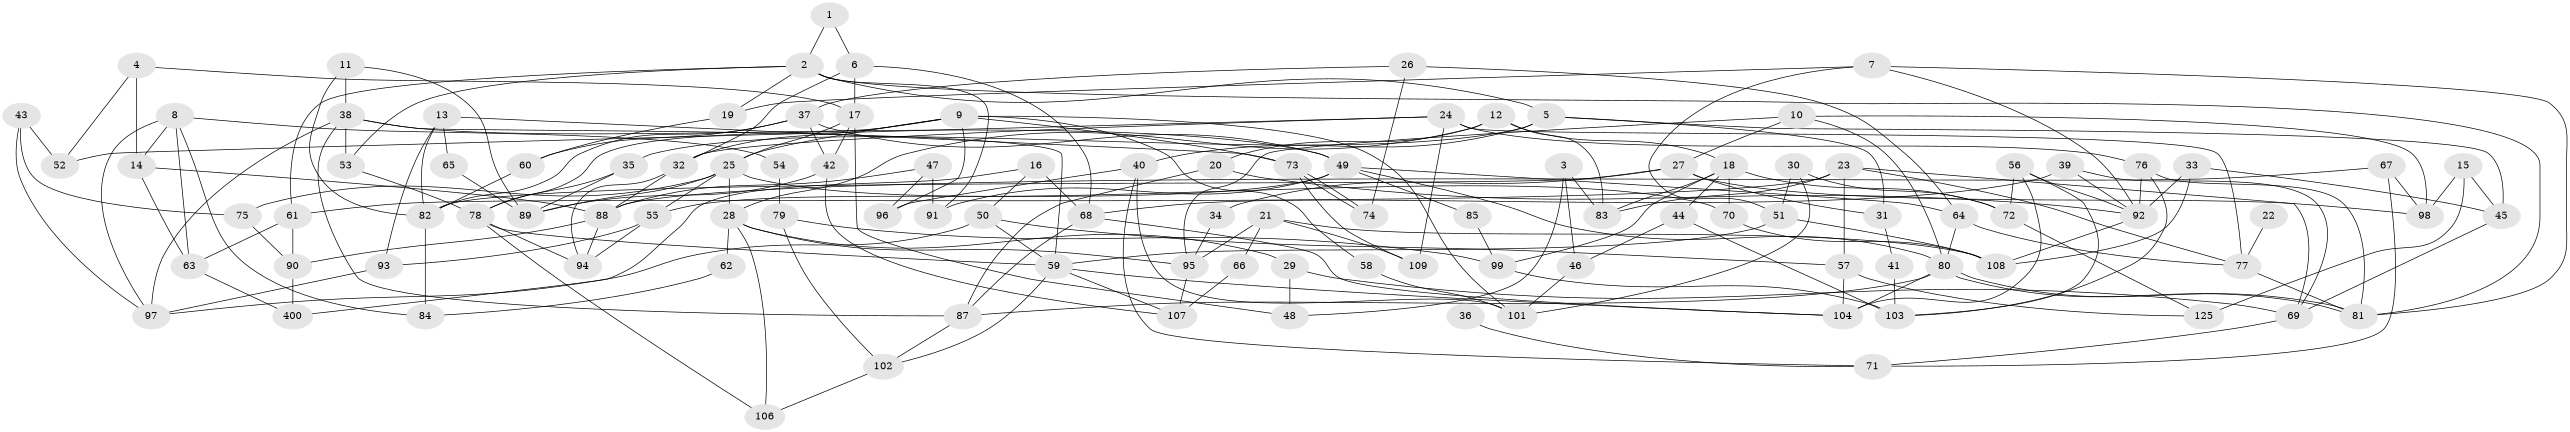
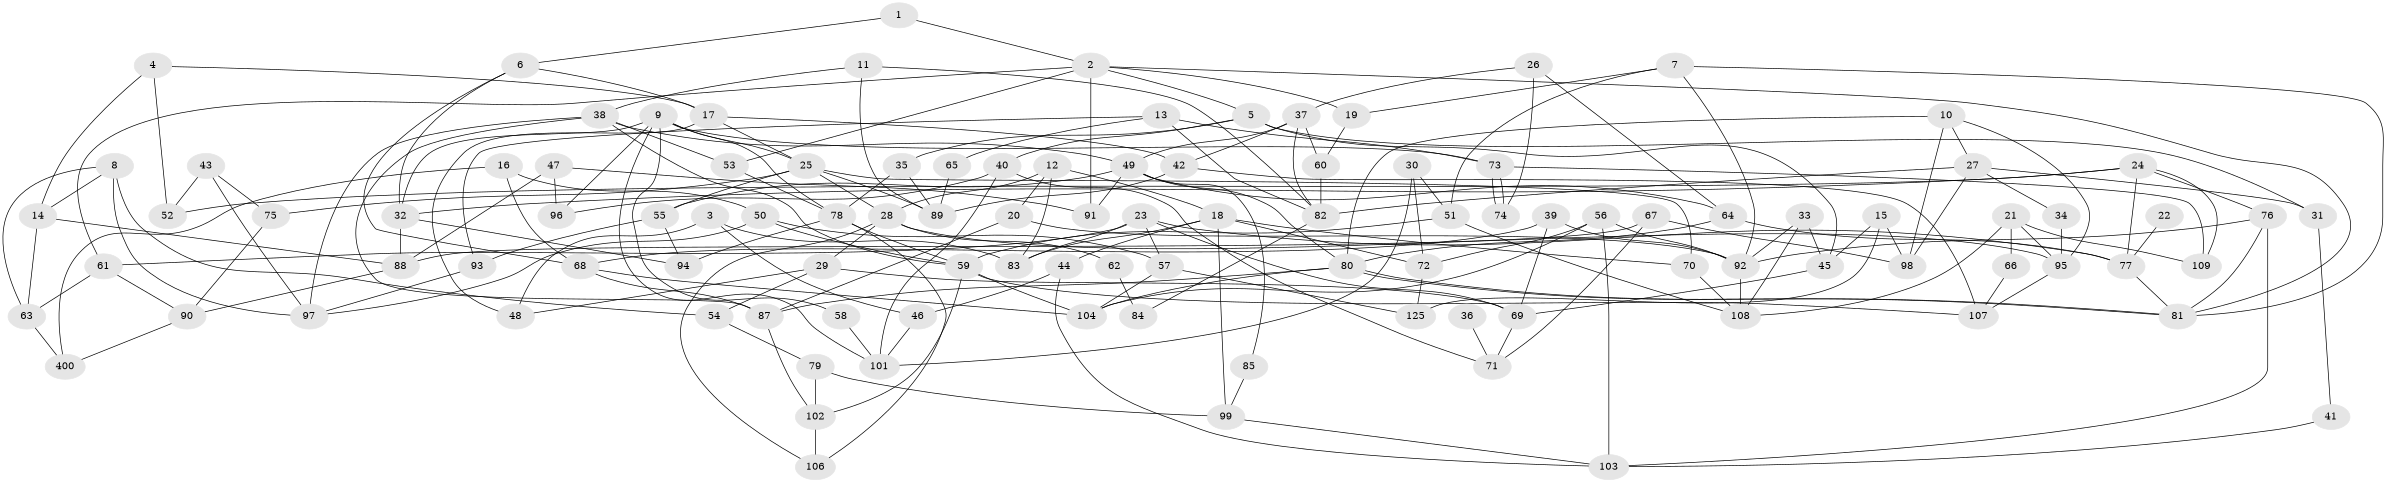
edge "88" -- "94": removed
edge "8" -- "84": removed
edge "29" -- "54": added
